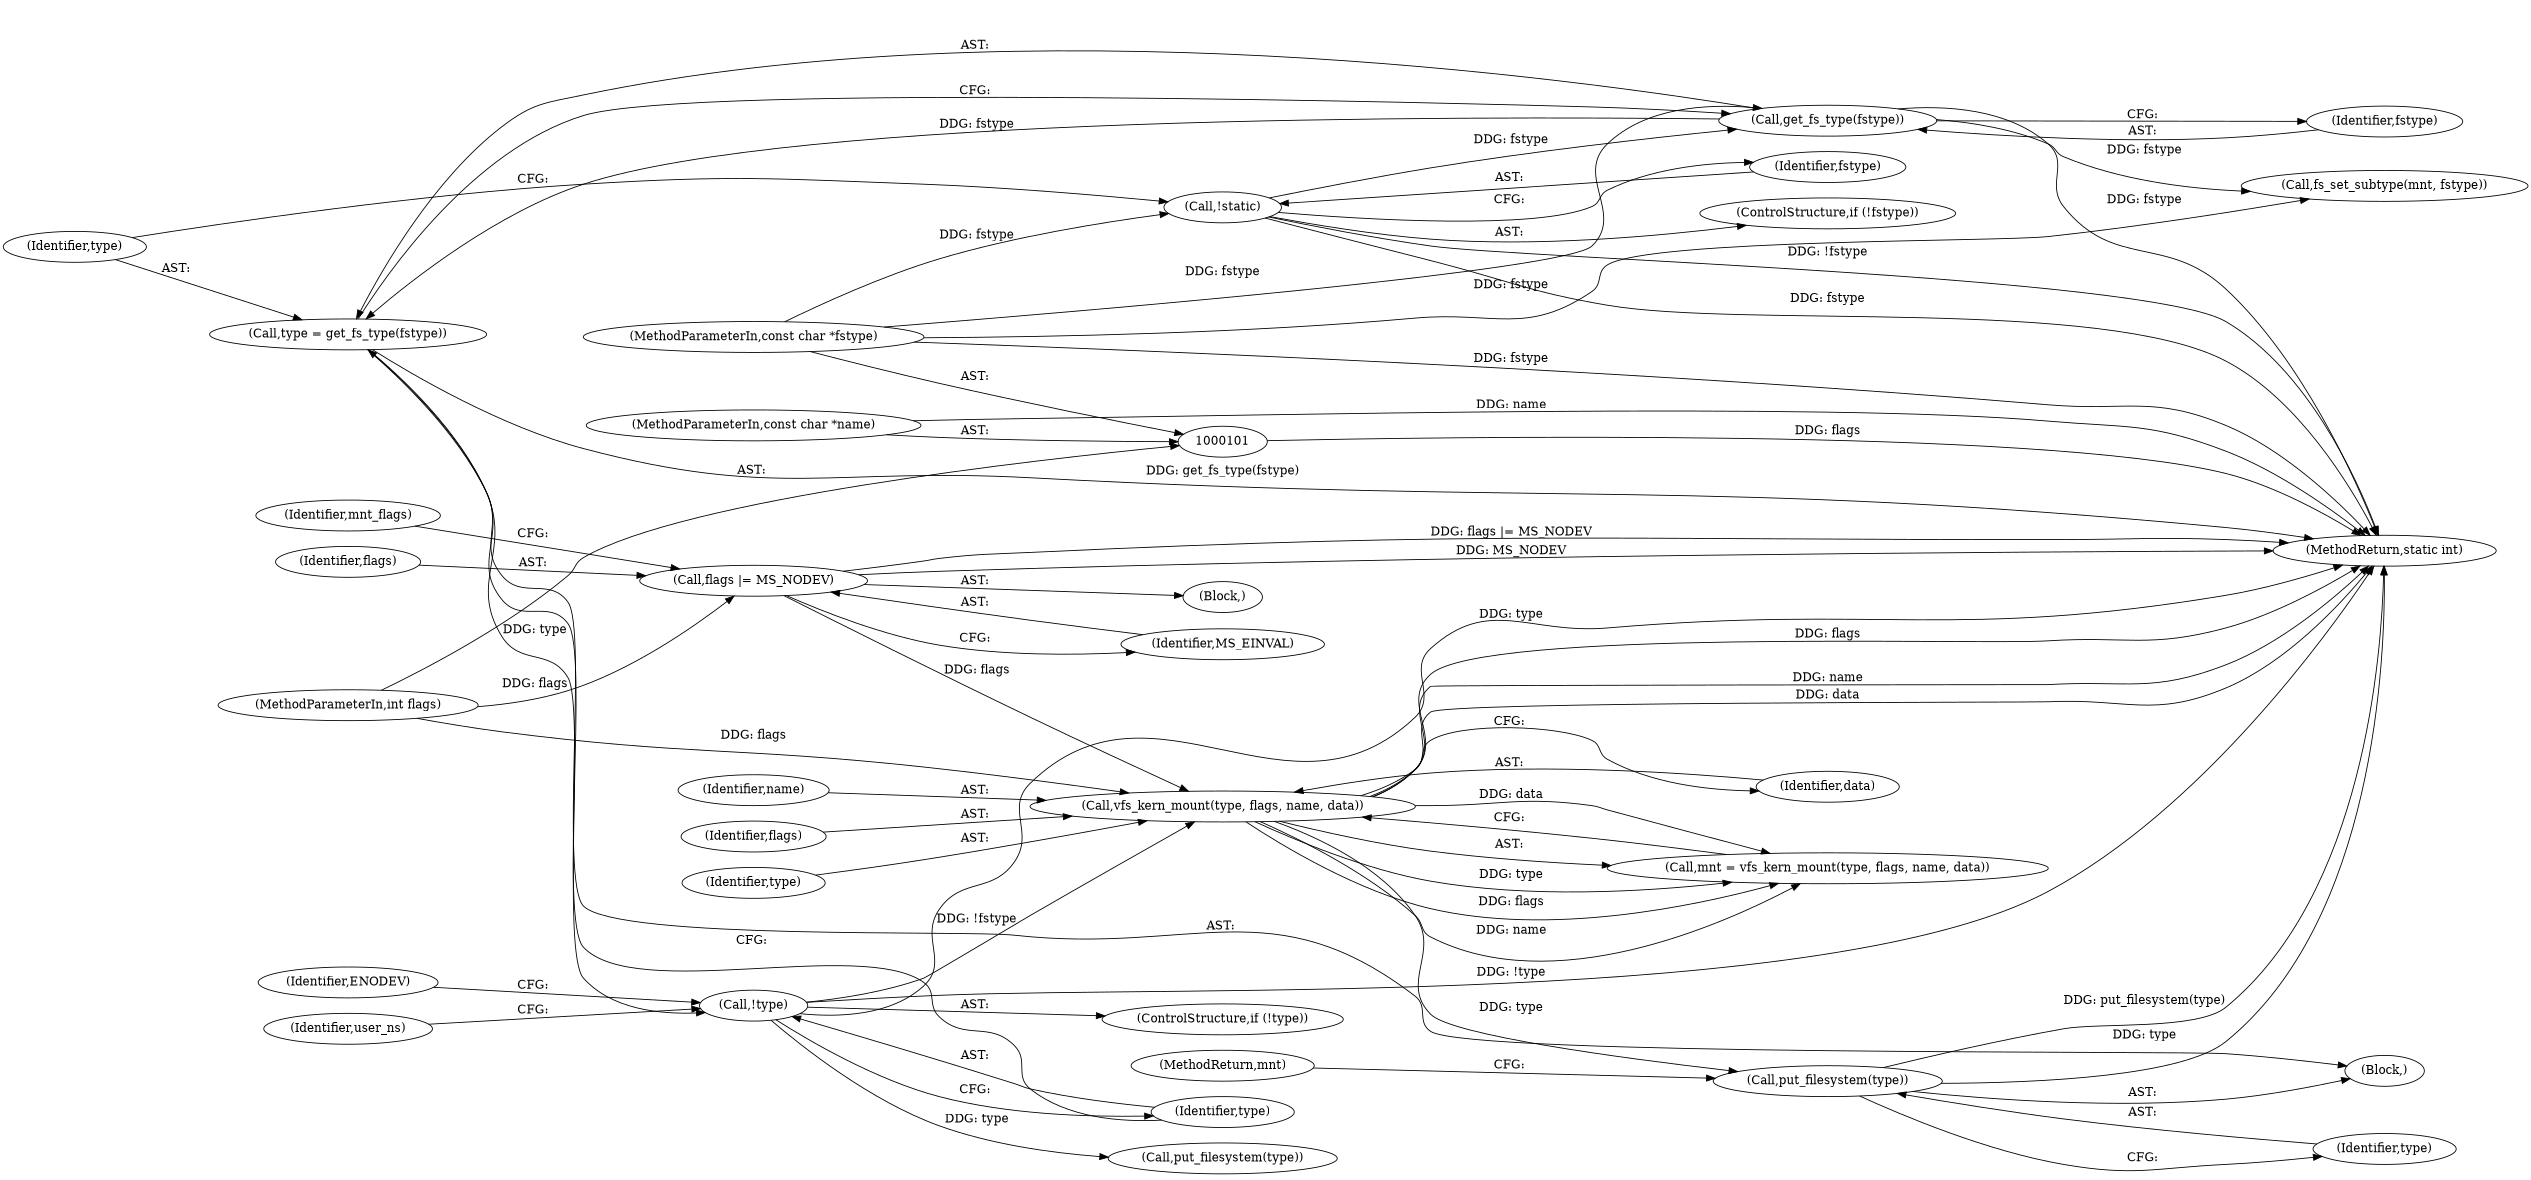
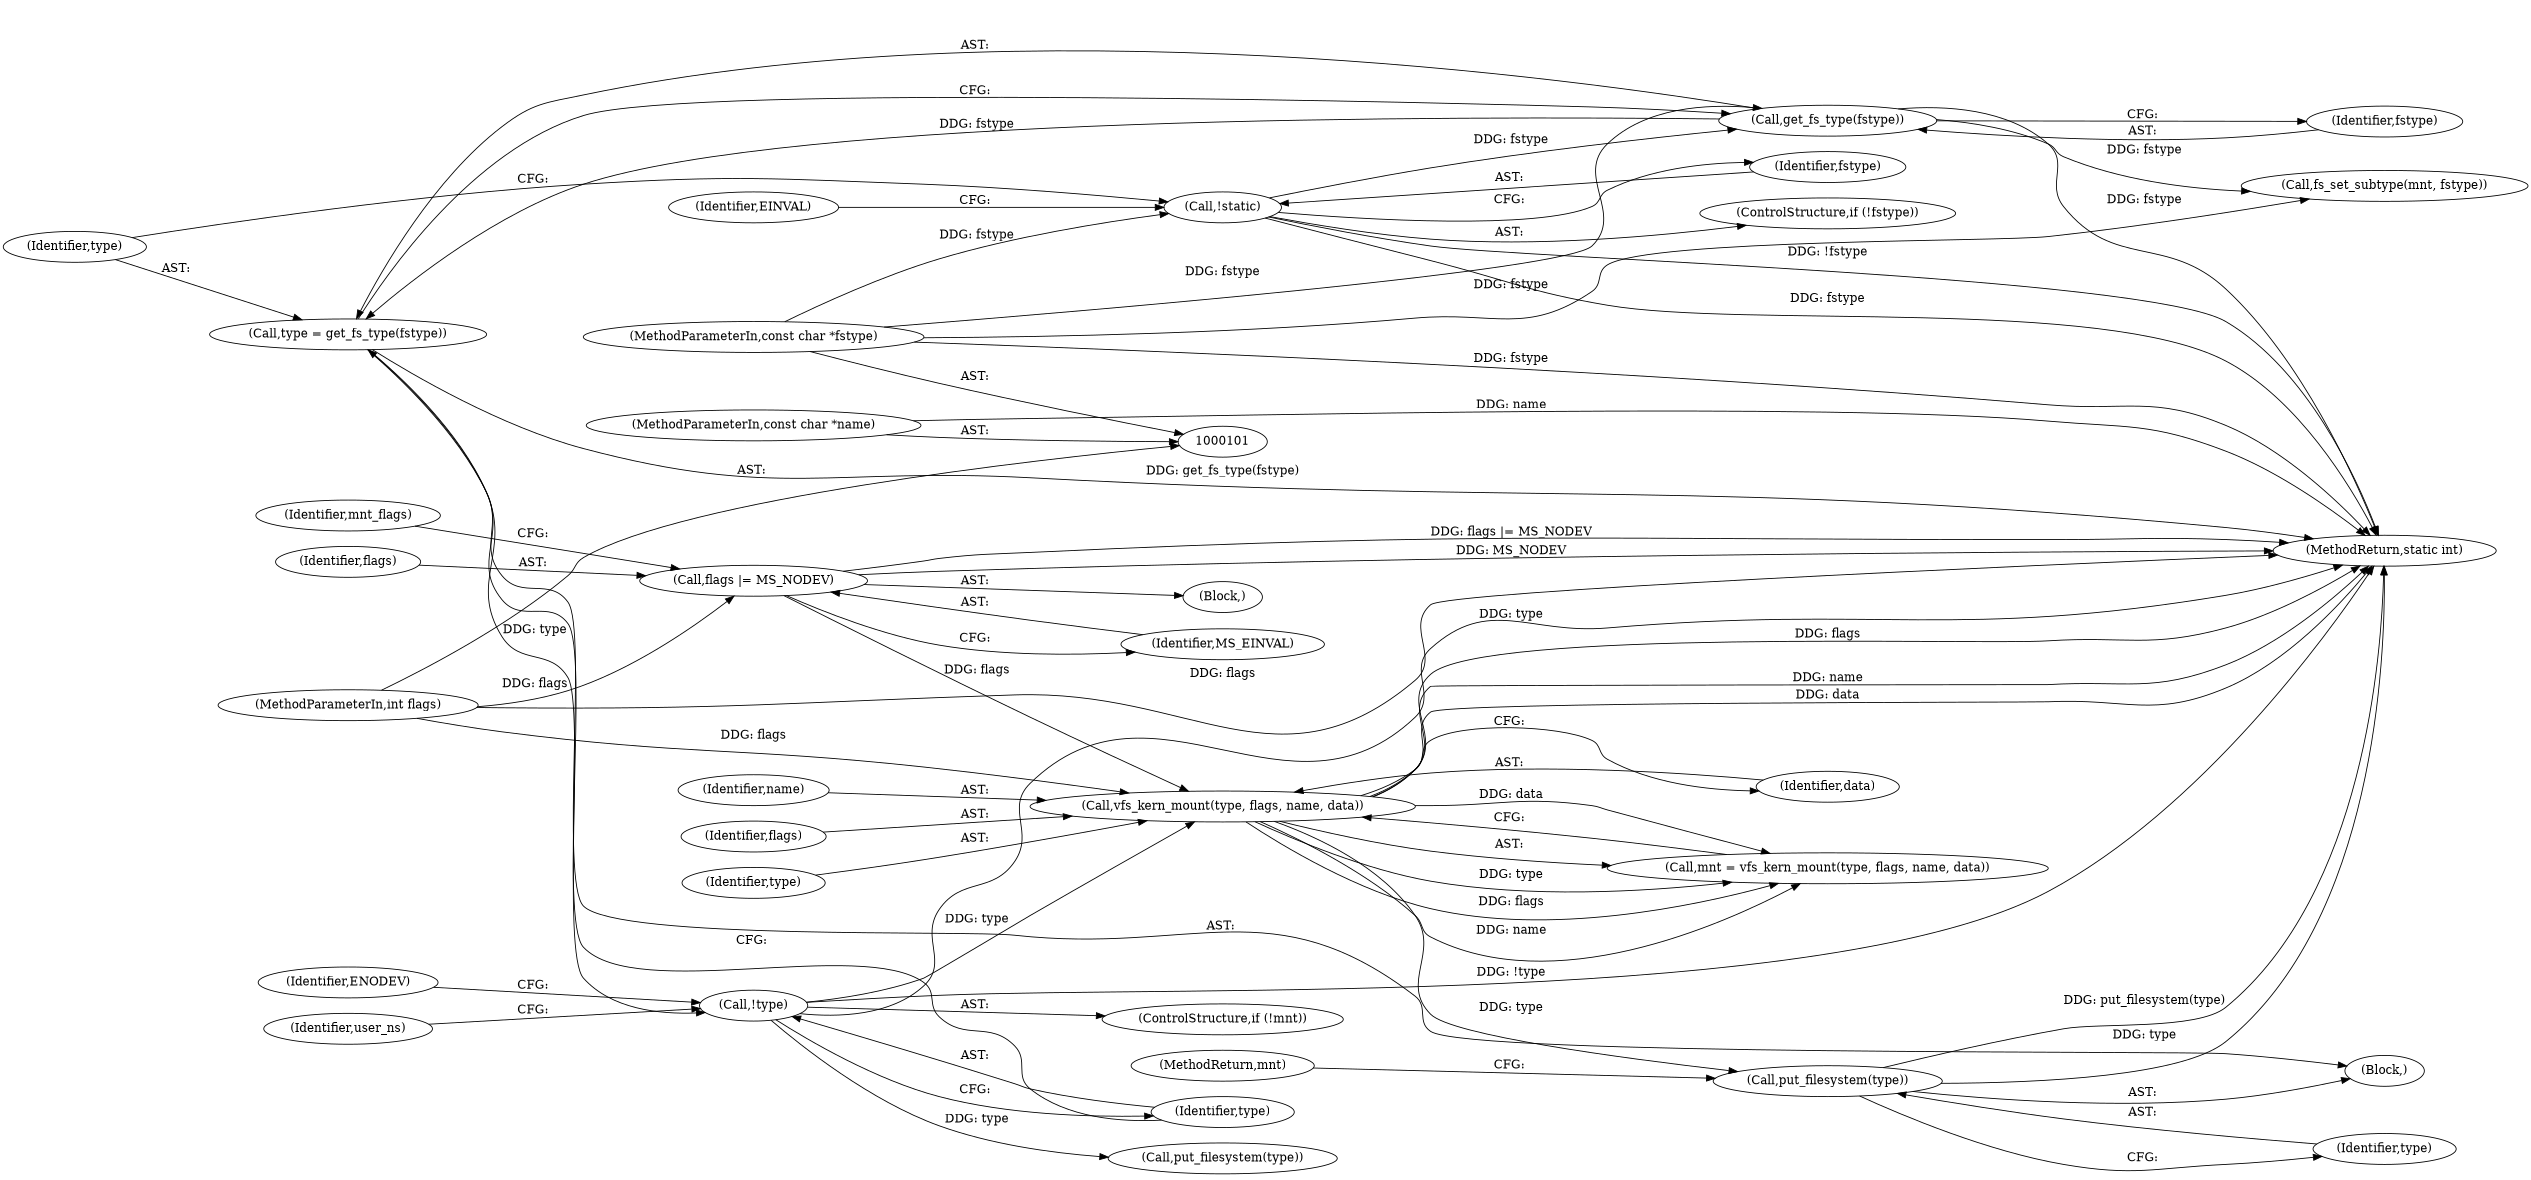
node "(Identifier,EINVAL)": added
edge "1000101" -> "(MethodReturn,static int)": now "(MethodParameterIn,int flags)" -> "(MethodReturn,static int)"
edge "(Call,!type)" -> "(Call,vfs_kern_mount(type, flags, name, data))": label "DDG: !fstype" -> "DDG: type"
node "(ControlStructure,if (!type))": label "(ControlStructure,if (!type))" -> "(ControlStructure,if (!mnt))"
